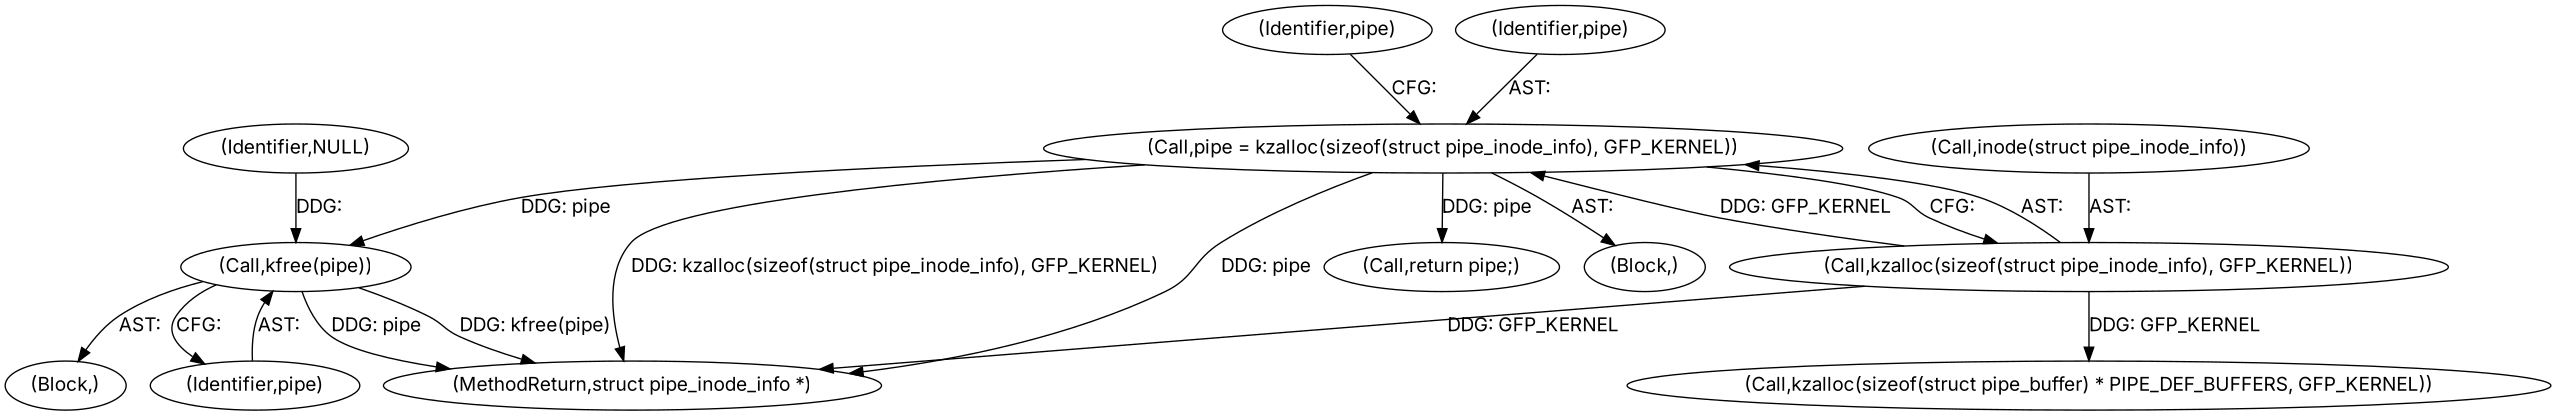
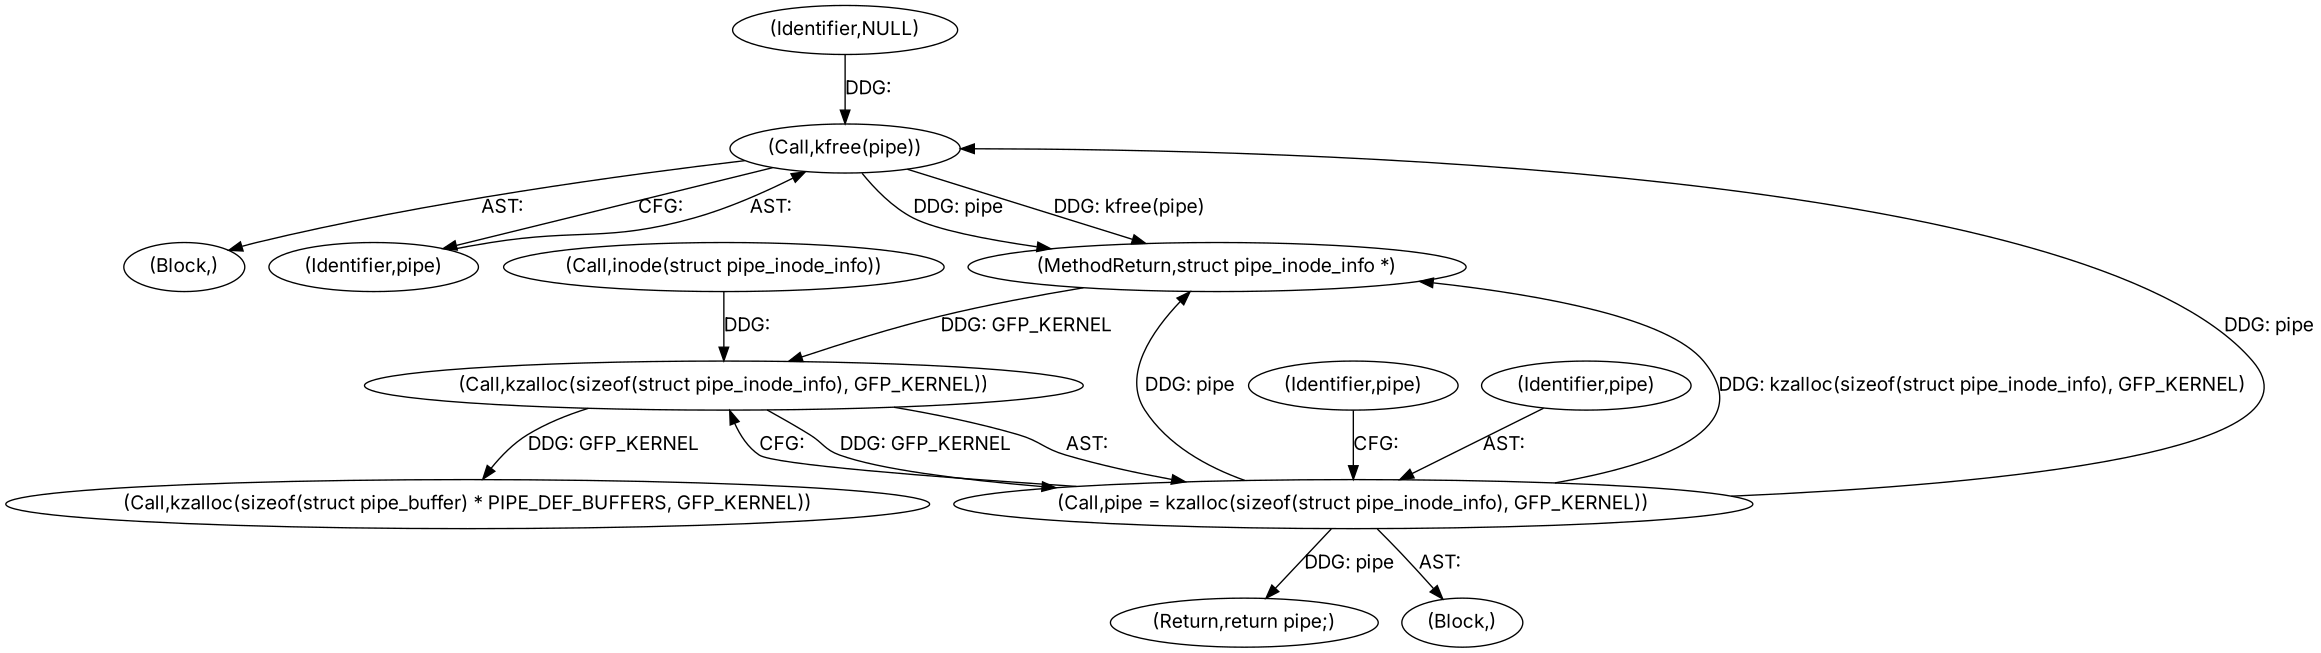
edge "(Call,inode(struct pipe_inode_info))" -> "(Call,kzalloc(sizeof(struct pipe_inode_info), GFP_KERNEL))": label "AST: " -> "DDG: "
node "(Call,return pipe;)": label "(Call,return pipe;)" -> "(Return,return pipe;)"
edge "(Call,kzalloc(sizeof(struct pipe_inode_info), GFP_KERNEL))" -> "(MethodReturn,struct pipe_inode_info *)": reversed
